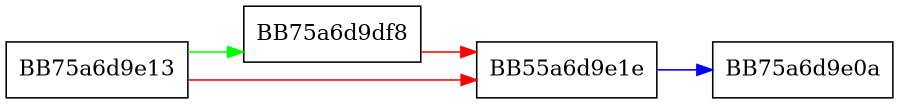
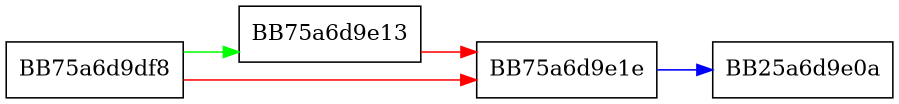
edge "BB75a6d9e13" -> "BB75a6d9df8": reversed
node "BB55a6d9e1e": label "BB55a6d9e1e" -> "BB75a6d9e1e"
node "BB75a6d9e0a": label "BB75a6d9e0a" -> "BB25a6d9e0a"
